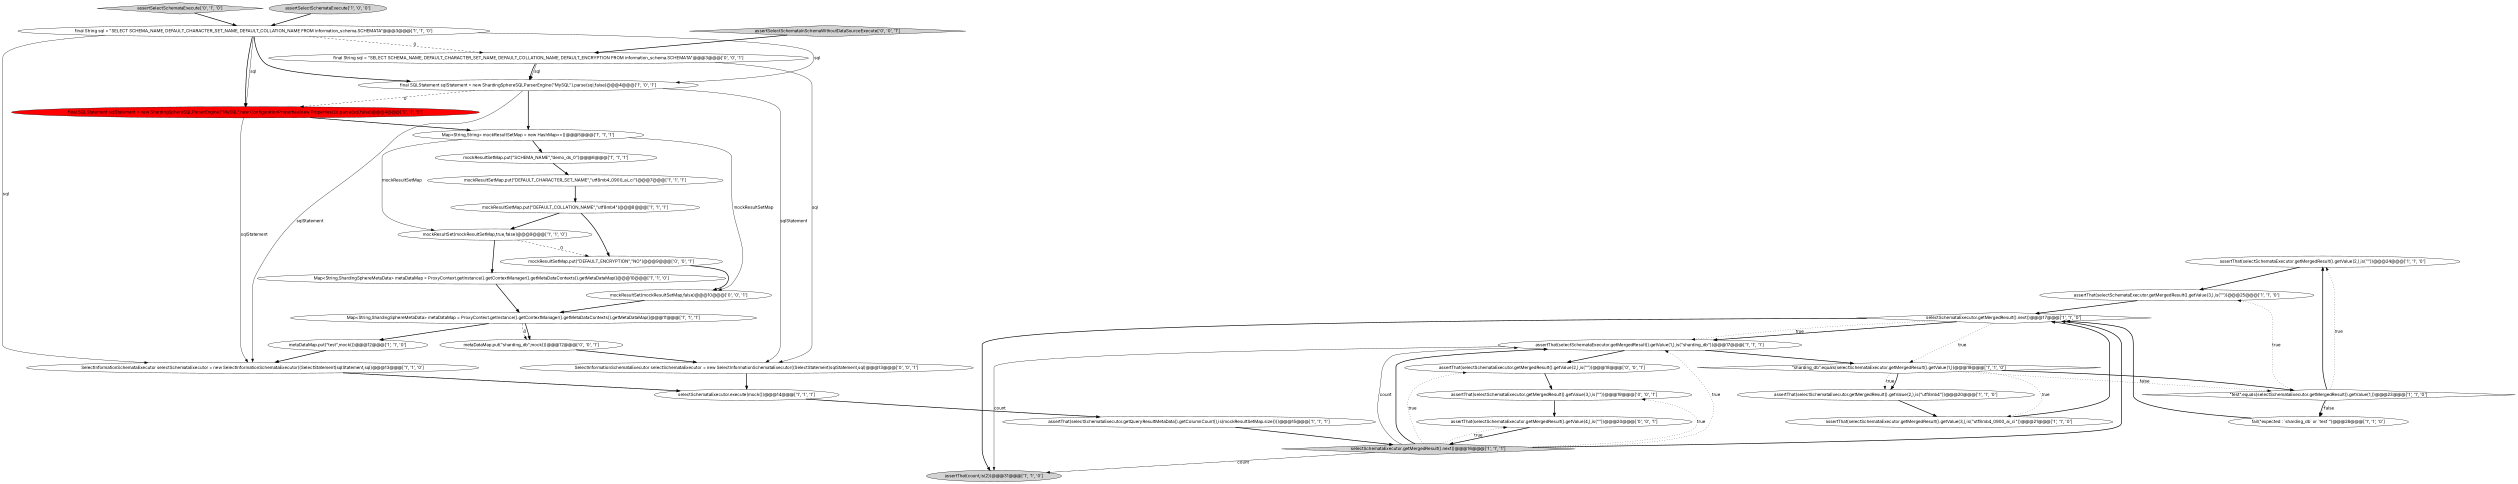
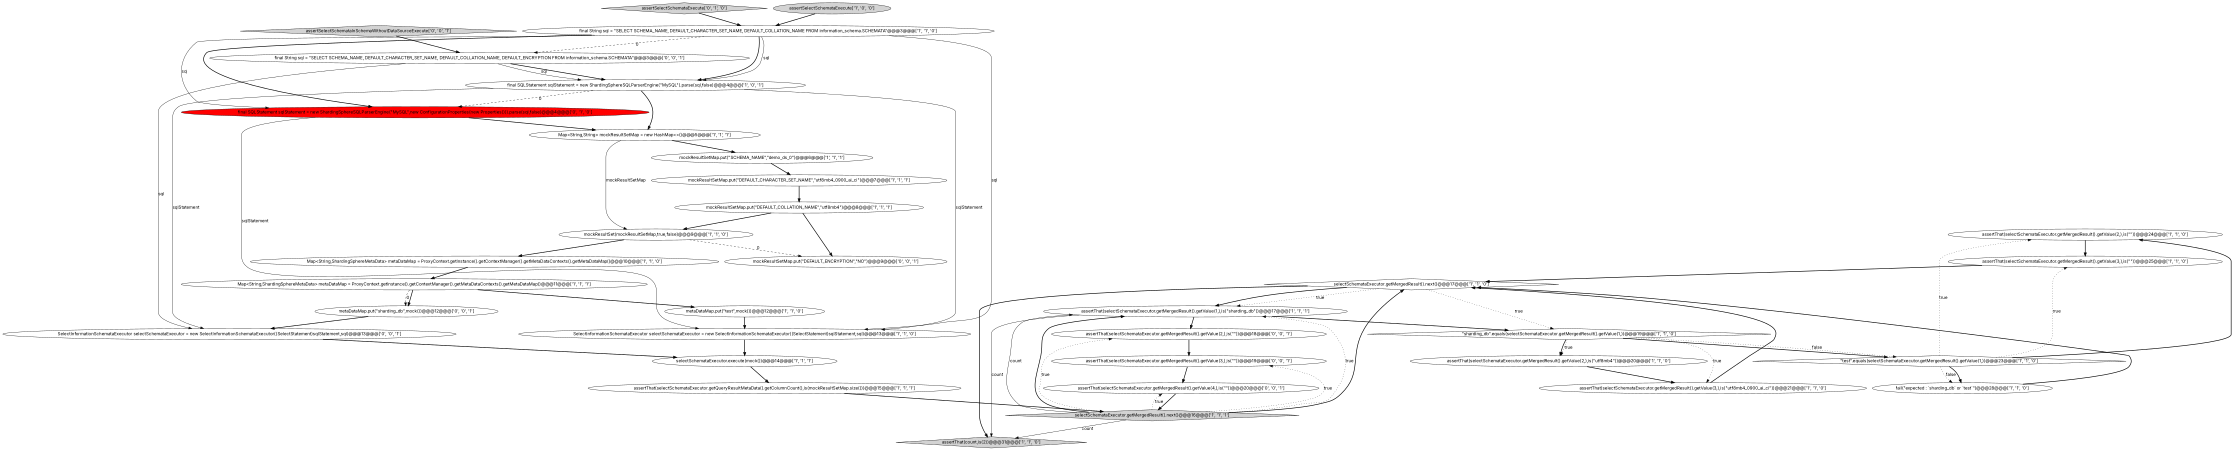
node "mockResultSet(mockResultSetMap,false)@@@10@@@['0', '0', '1']": removed
node "assertThat(count,is(2))@@@31@@@['1', '1', '0']": shape ellipse -> diamond
